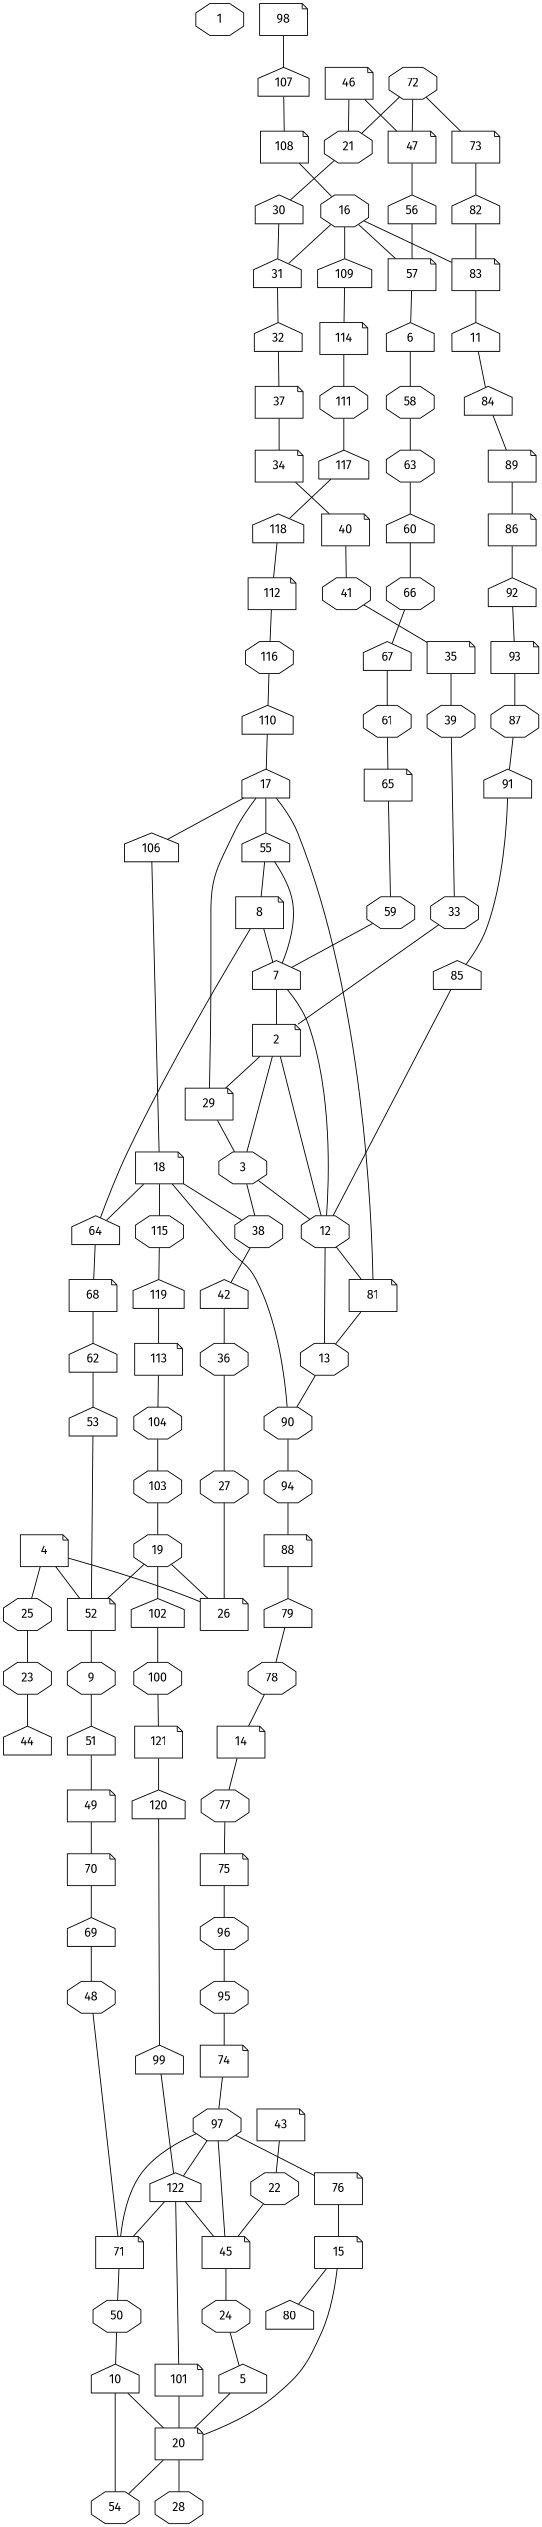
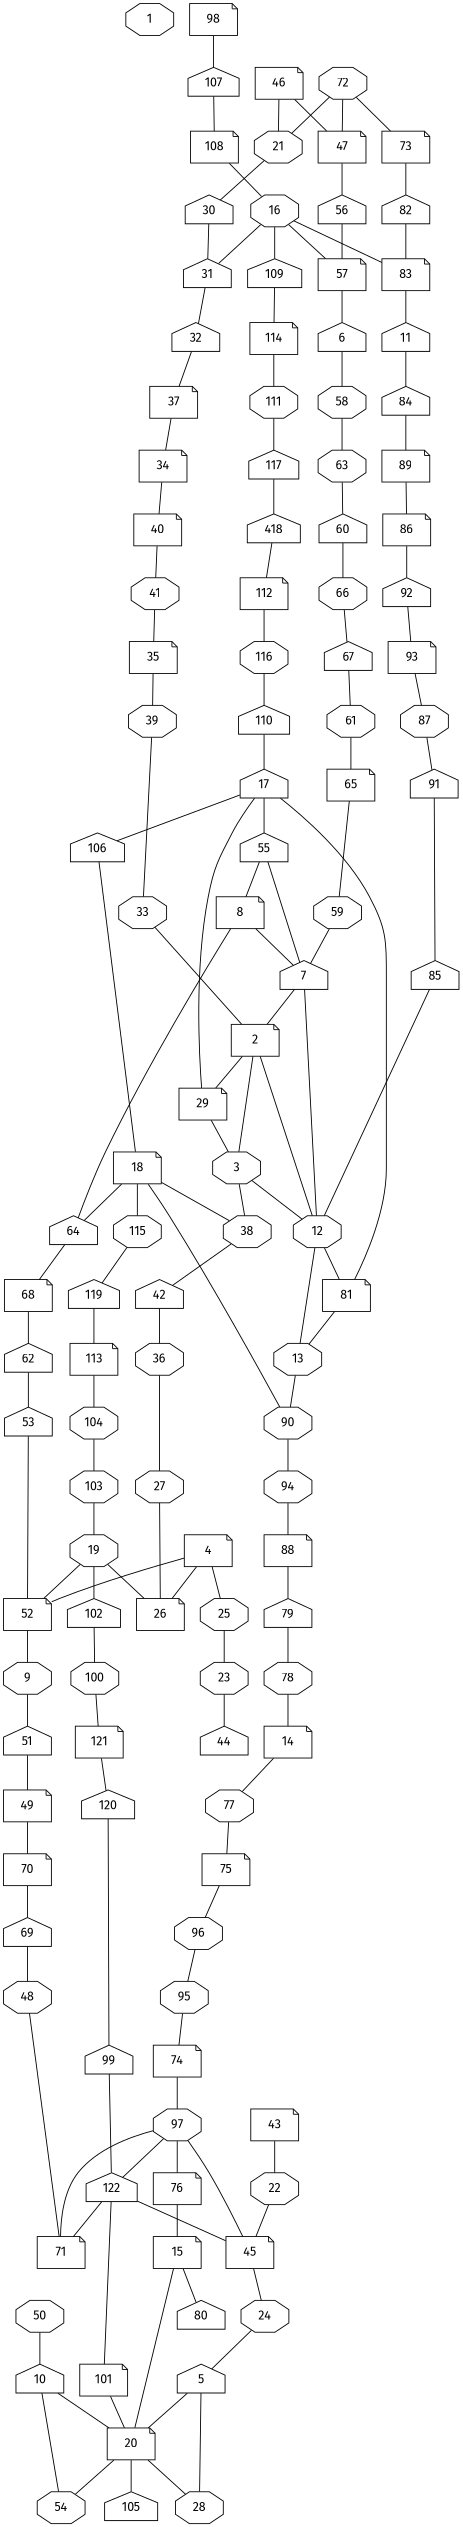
node "118": label "118" -> "418"
edge "71" -- "50": removed
edge "5" -- "28": added
node "105": added
